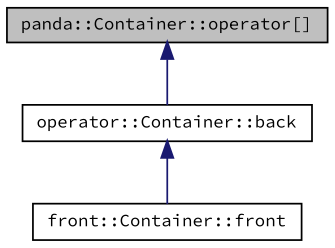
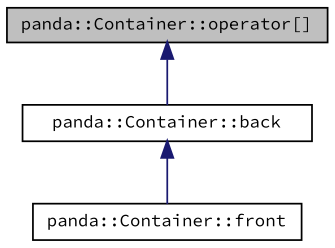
node "operator::Container::back": label "operator::Container::back" -> "panda::Container::back"
node "front::Container::front": label "front::Container::front" -> "panda::Container::front"
